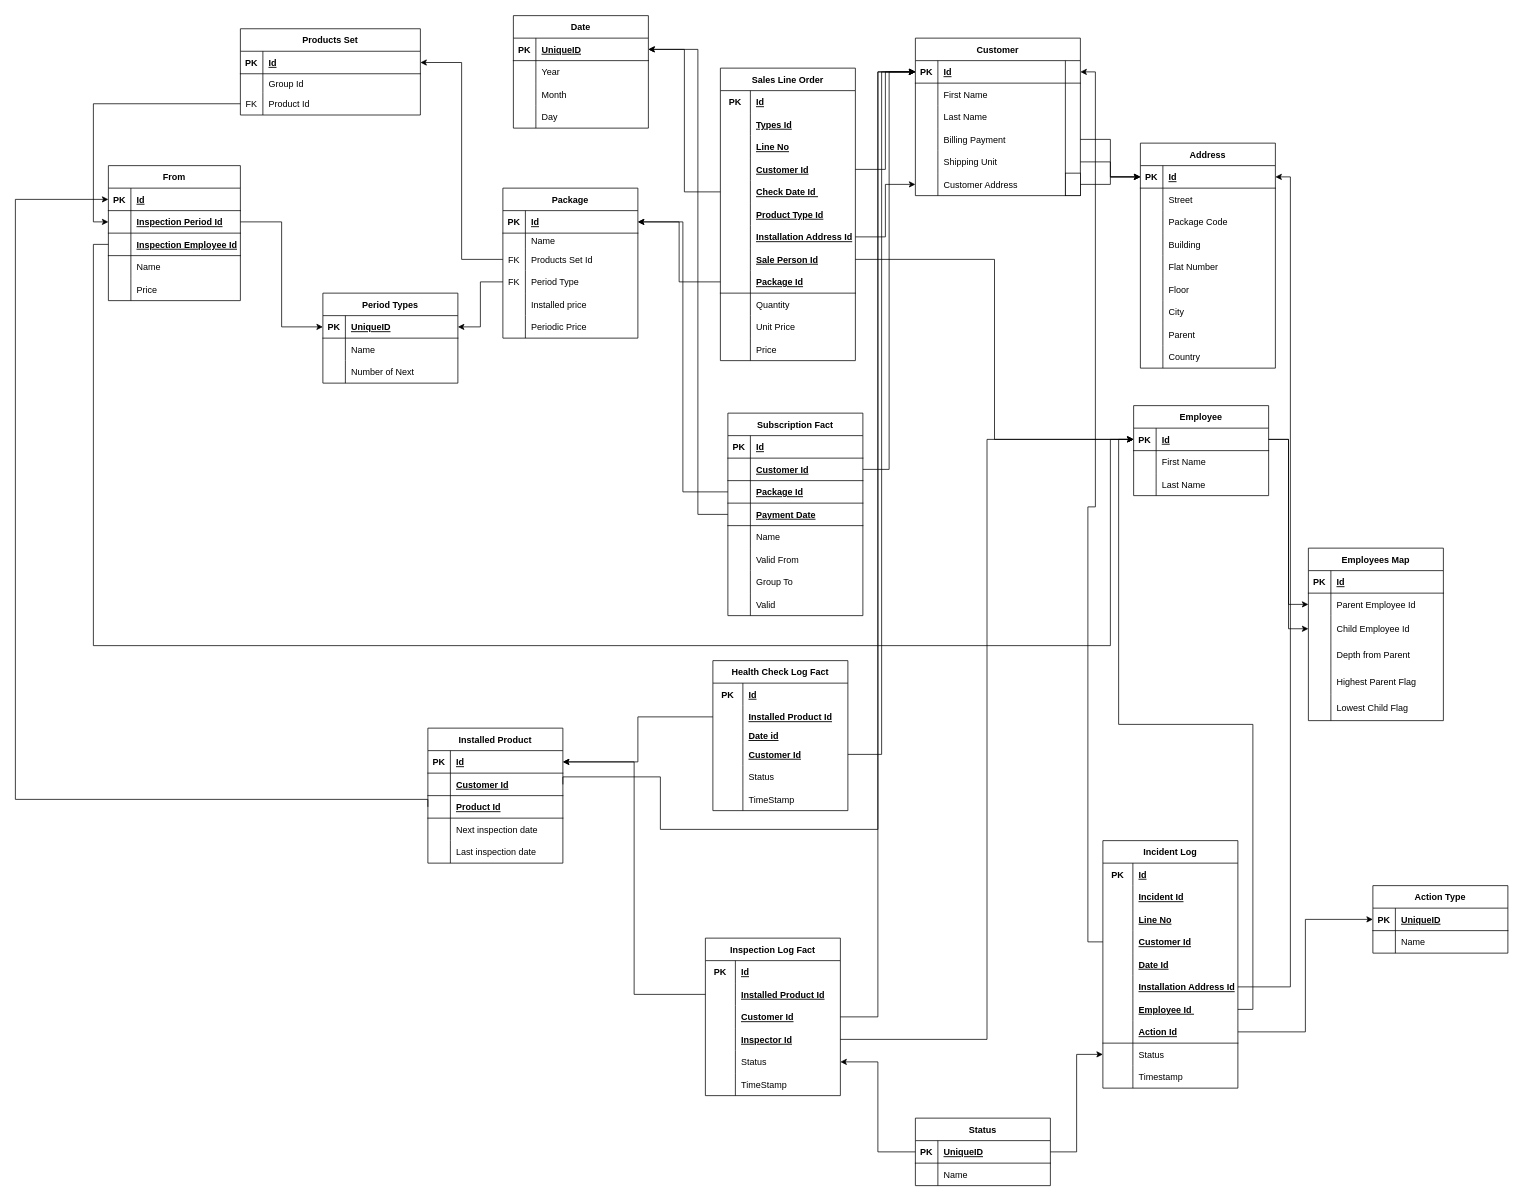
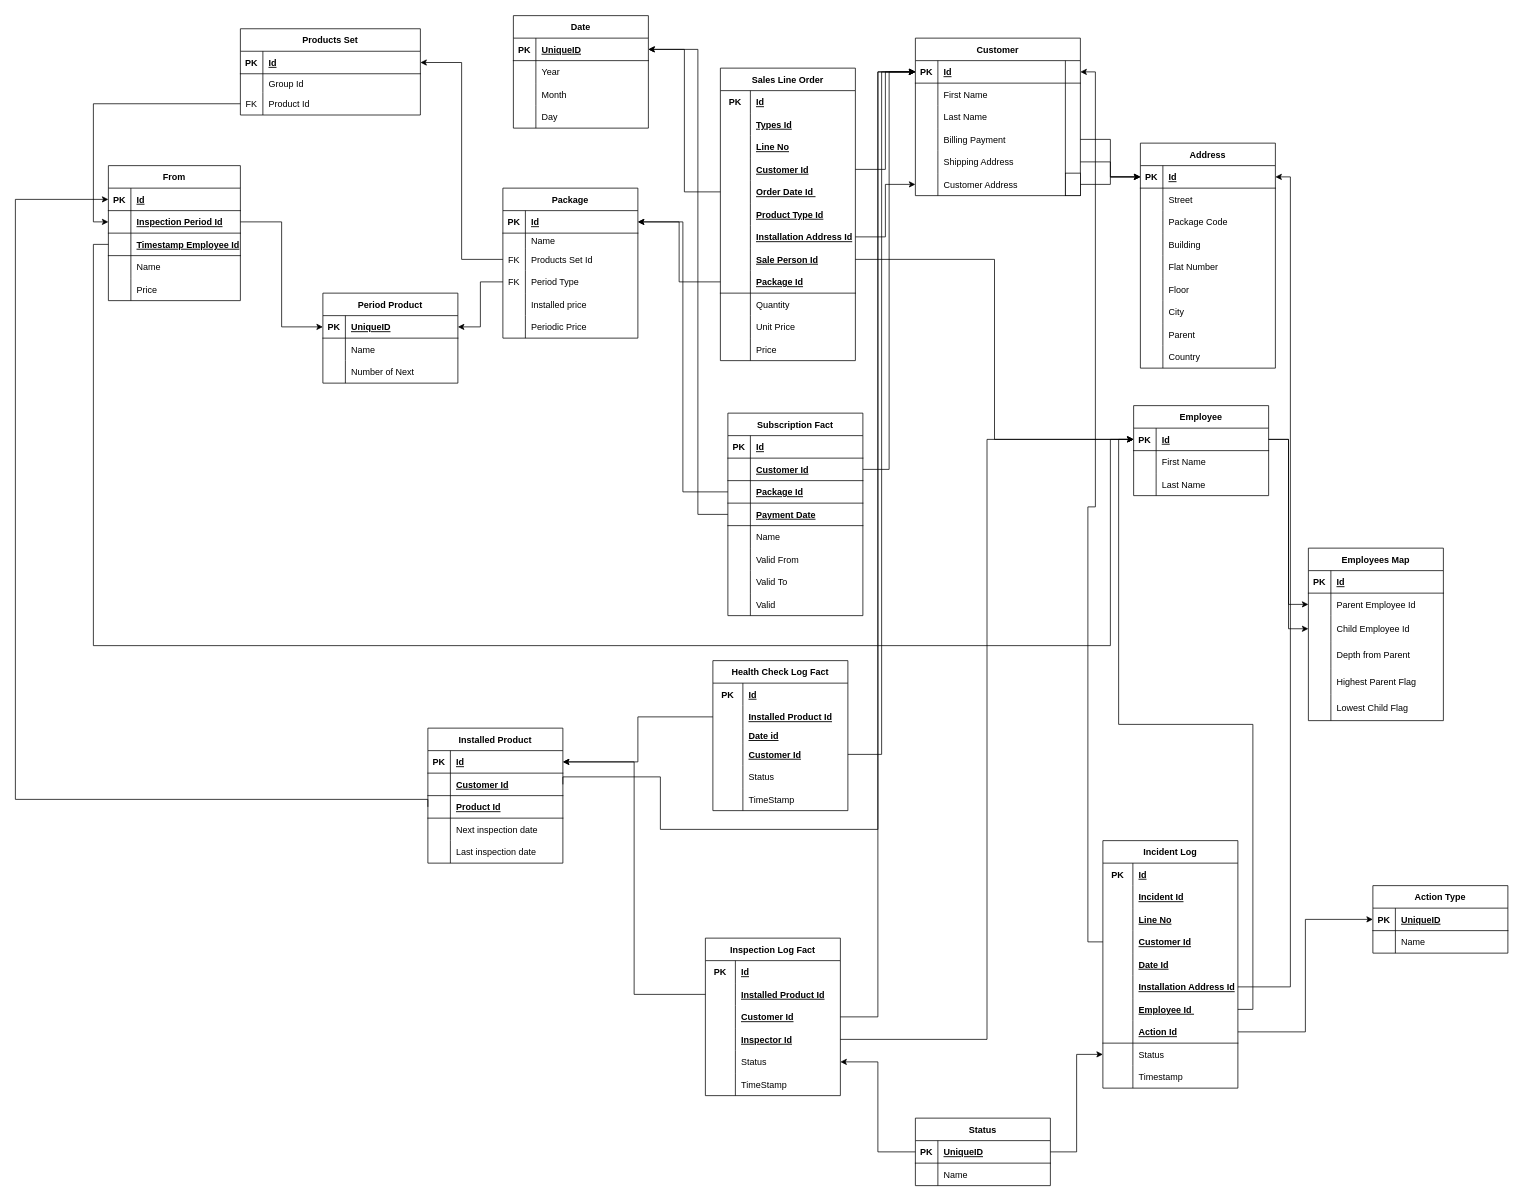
node "Shipping Unit": label "Shipping Unit" -> "Shipping Address"
node "Check Date Id": label "Check Date Id" -> "Order Date Id"
node "Inspection Employee Id": label "Inspection Employee Id" -> "Timestamp Employee Id"
node "Period Types": label "Period Types" -> "Period Product"
node "Group To": label "Group To" -> "Valid To"
